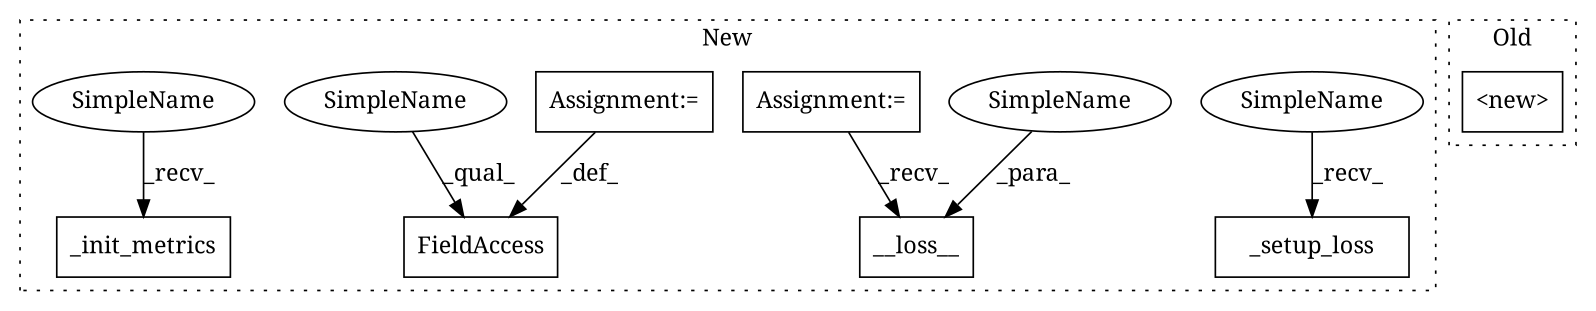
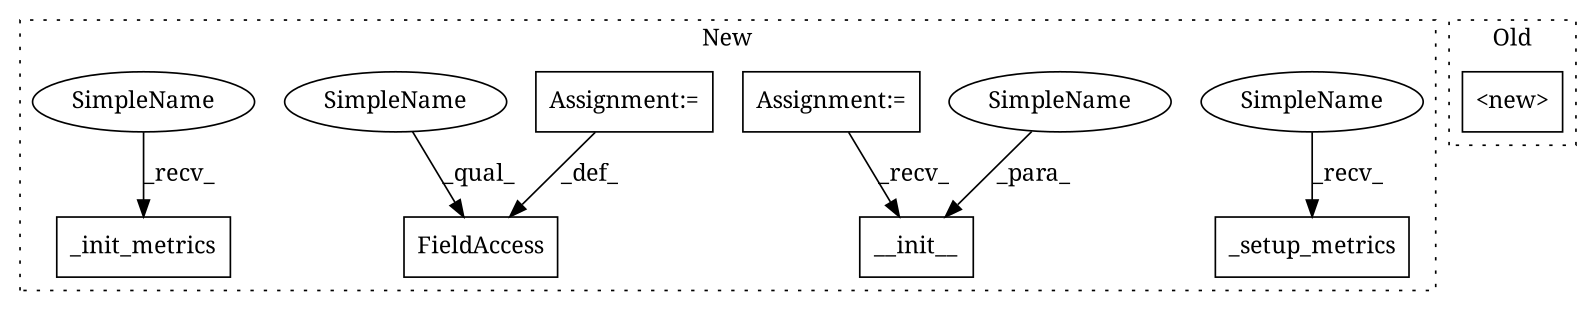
node "__loss__": label "__loss__" -> "__init__"
node "_setup_loss": label "_setup_loss" -> "_setup_metrics"
